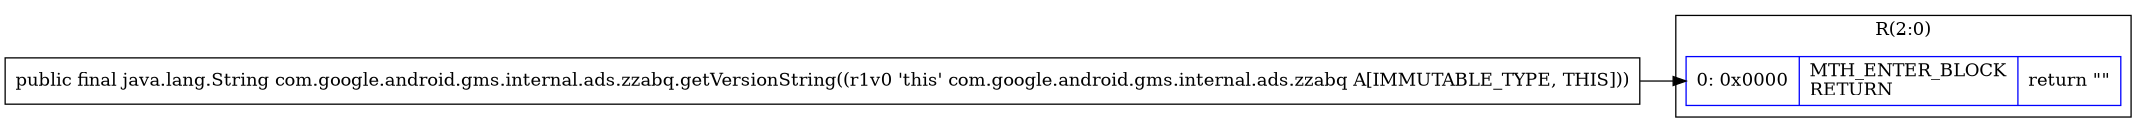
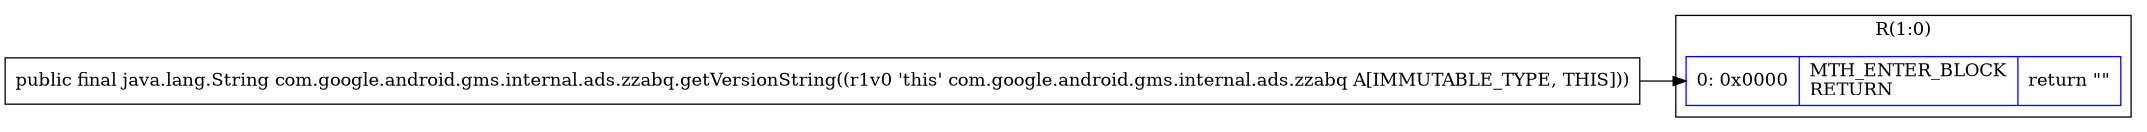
cluster "R(2:0)": label "R(2:0)" -> "R(1:0)"
